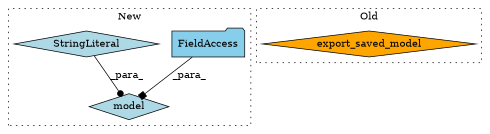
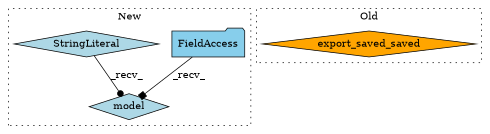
node "export_saved_model": label "export_saved_model" -> "export_saved_saved"
edge "StringLiteral" -> "model": label "_para_" -> "_recv_"
edge "FieldAccess" -> "model": label "_para_" -> "_recv_"
